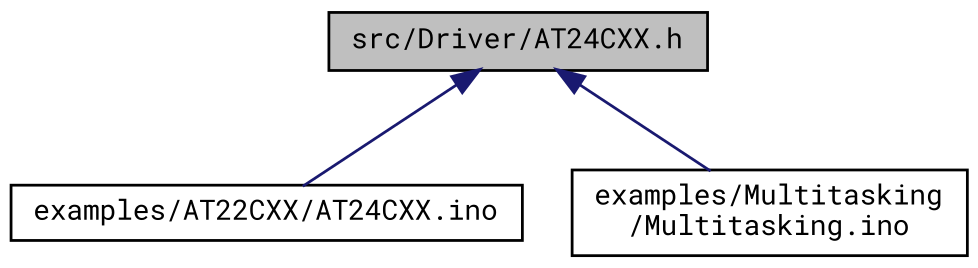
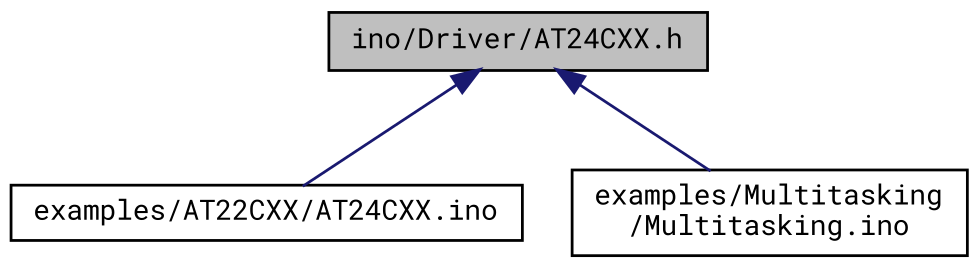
node "src/Driver/AT24CXX.h": label "src/Driver/AT24CXX.h" -> "ino/Driver/AT24CXX.h"
